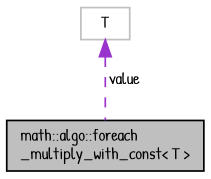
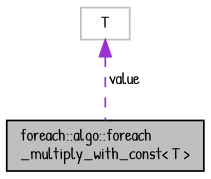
node "math::algo::foreach _multiply_with_const< T >": label "math::algo::foreach _multiply_with_const< T >" -> "foreach::algo::foreach _multiply_with_const< T >"
